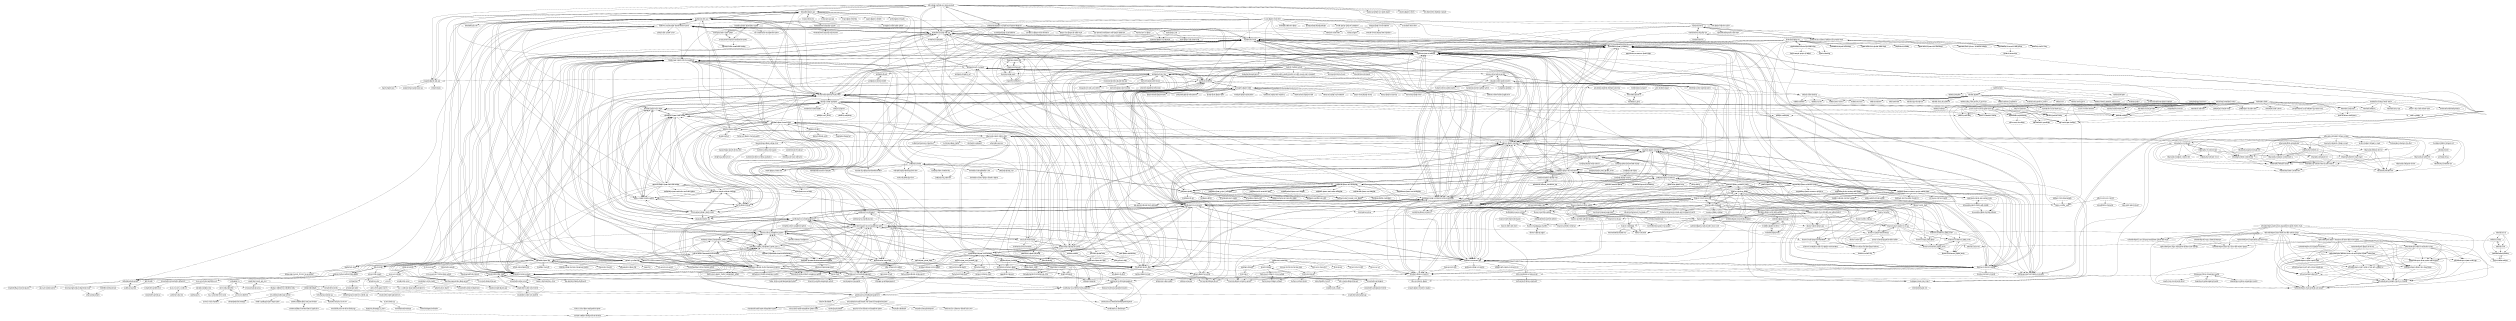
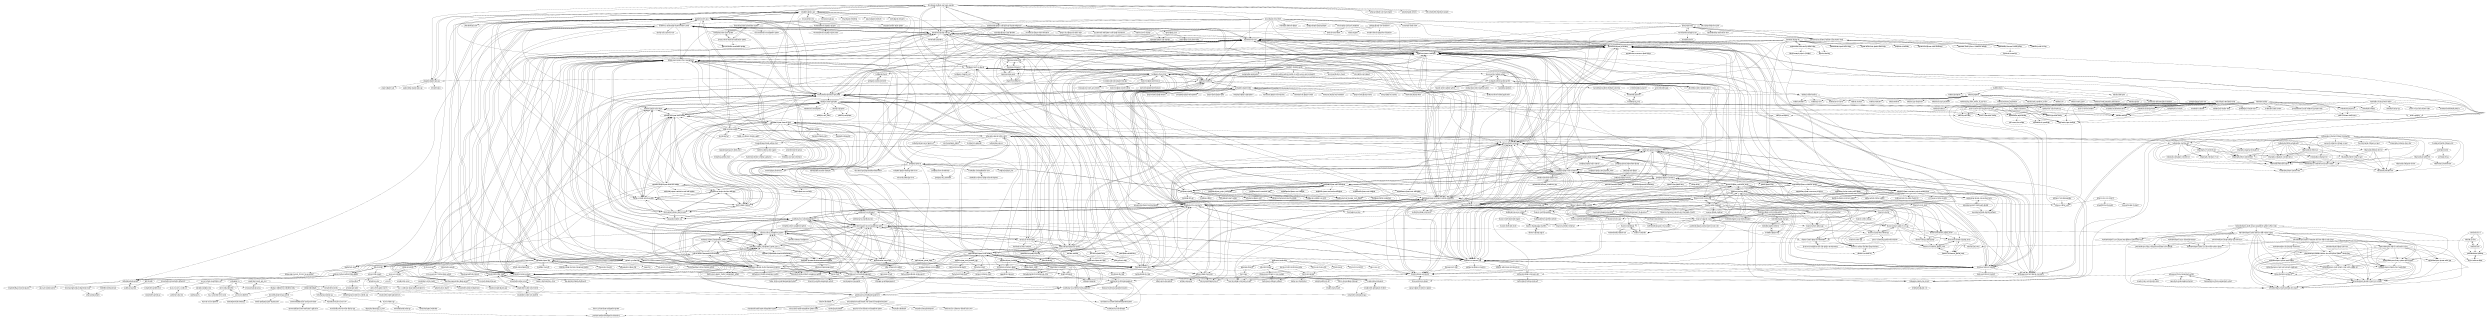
node "redianmarku/instagram-follower-scraper": label "redianmarku/instagram-follower-scraper" -> "redianmarku/instagram-follower-thisishaykins"
